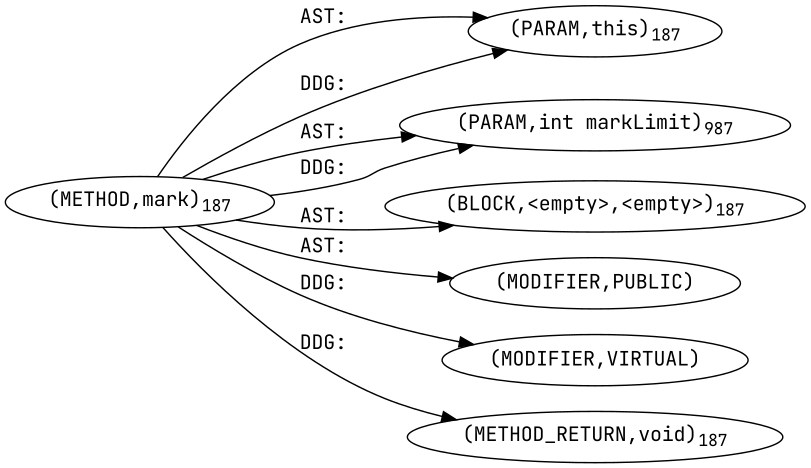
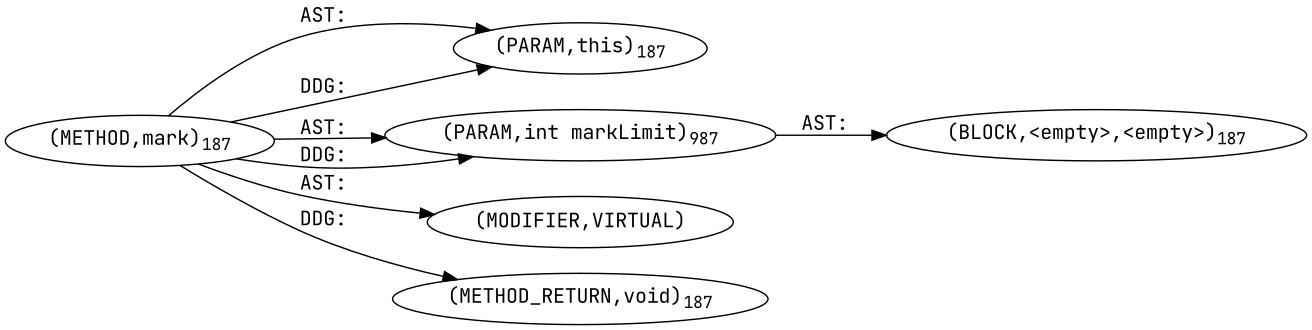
edge "(METHOD,mark)" -> "(BLOCK,<empty>,<empty>)": now "(PARAM,int markLimit)" -> "(BLOCK,<empty>,<empty>)"
node "(MODIFIER,PUBLIC)": removed
edge "(METHOD,mark)" -> "(MODIFIER,VIRTUAL)": label "DDG: " -> "AST: "
